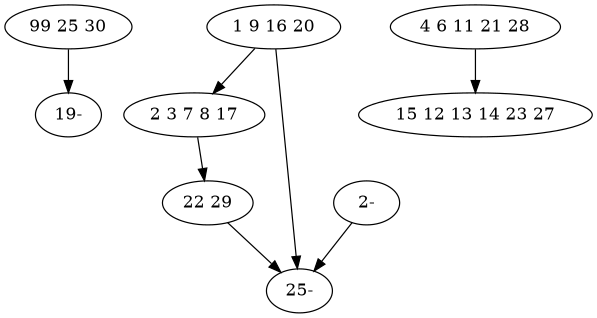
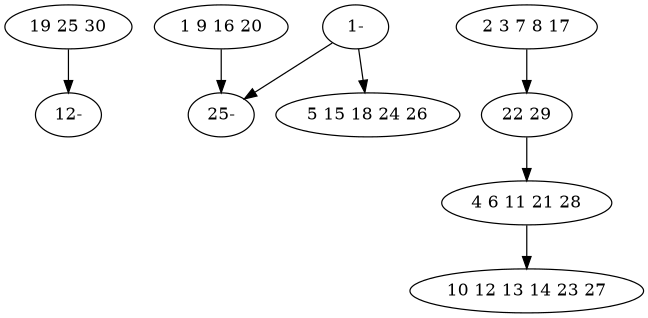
node "99 25 30": label "99 25 30" -> "19 25 30"
edge "1 9 16 20" -> "2 3 7 8 17": removed
node "19-": label "19-" -> "12-"
node "5 15 18 24 26": added
node "15 12 13 14 23 27": label "15 12 13 14 23 27" -> "10 12 13 14 23 27"
node "2-": label "2-" -> "1-"
edge "22 29" -> "25-": now "22 29" -> "4 6 11 21 28"
